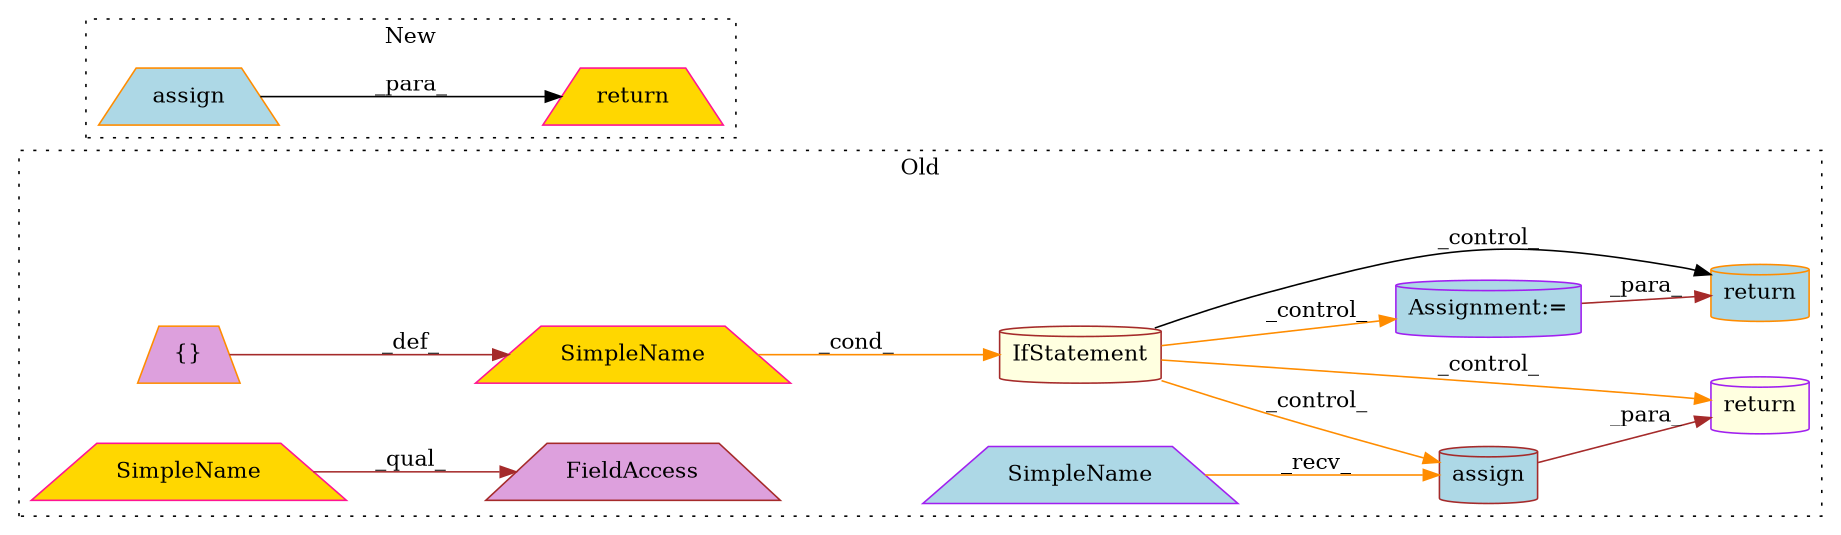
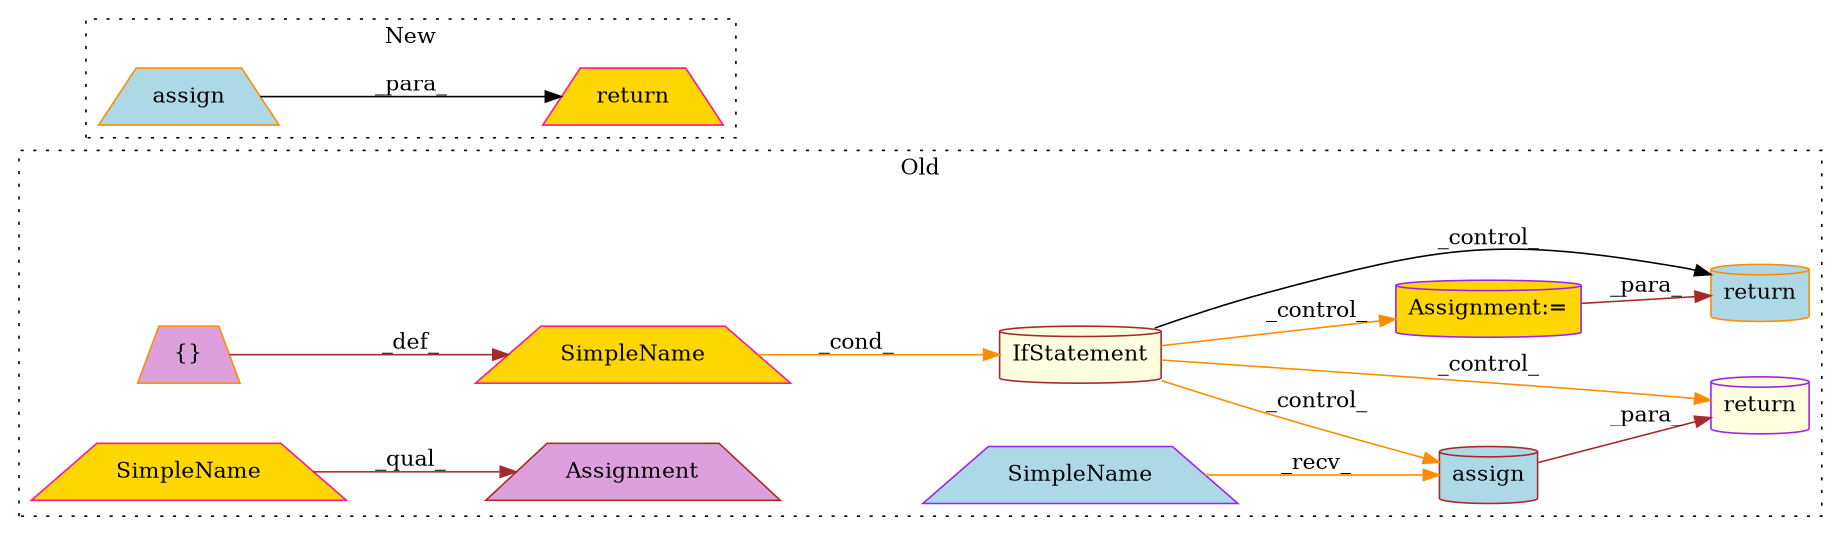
node "Assignment:=": fillcolor lightblue -> gold
node "FieldAccess": label "FieldAccess" -> "Assignment"
